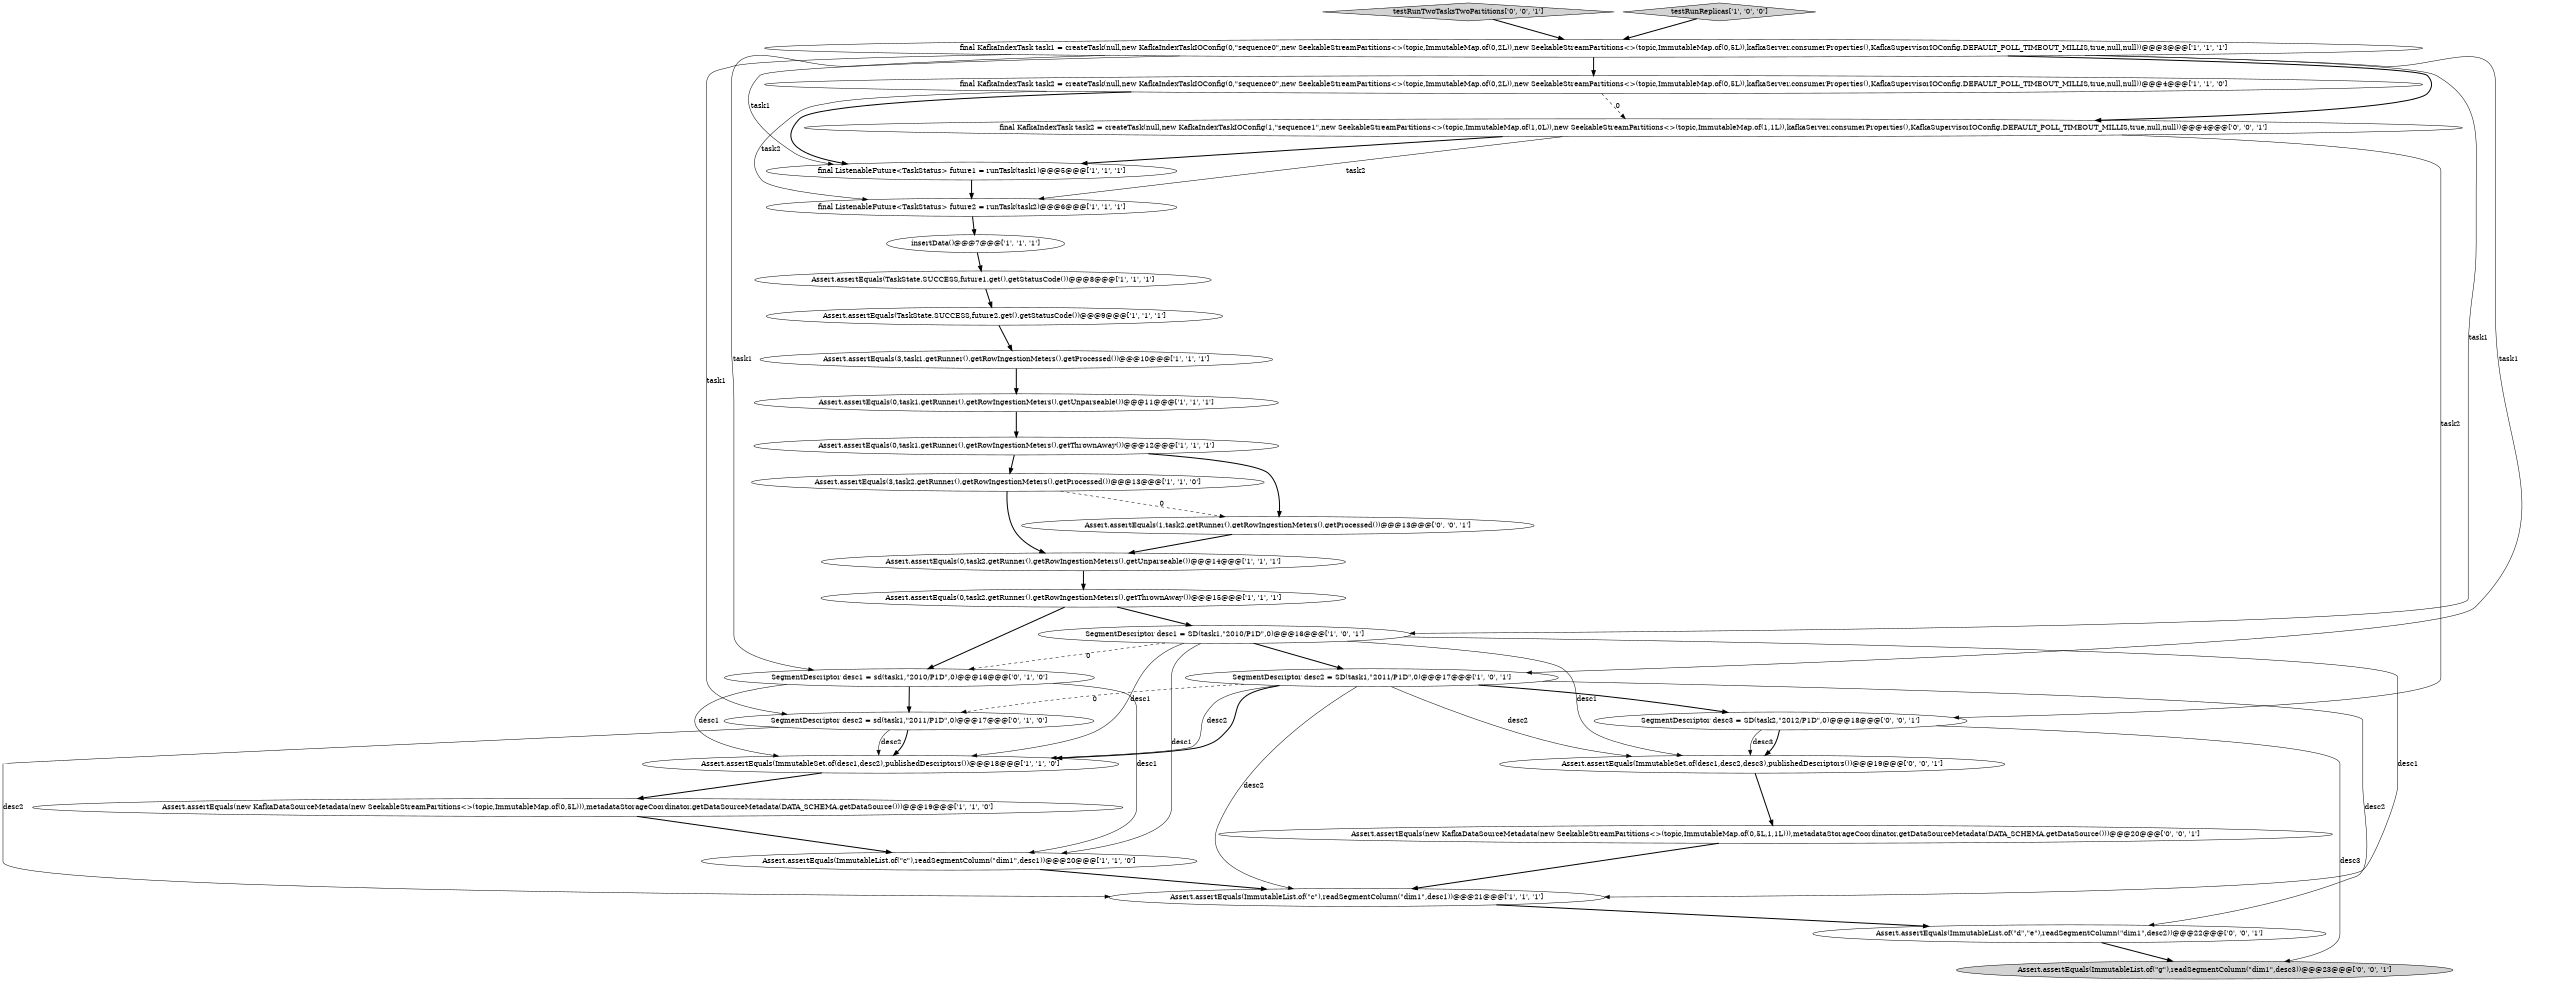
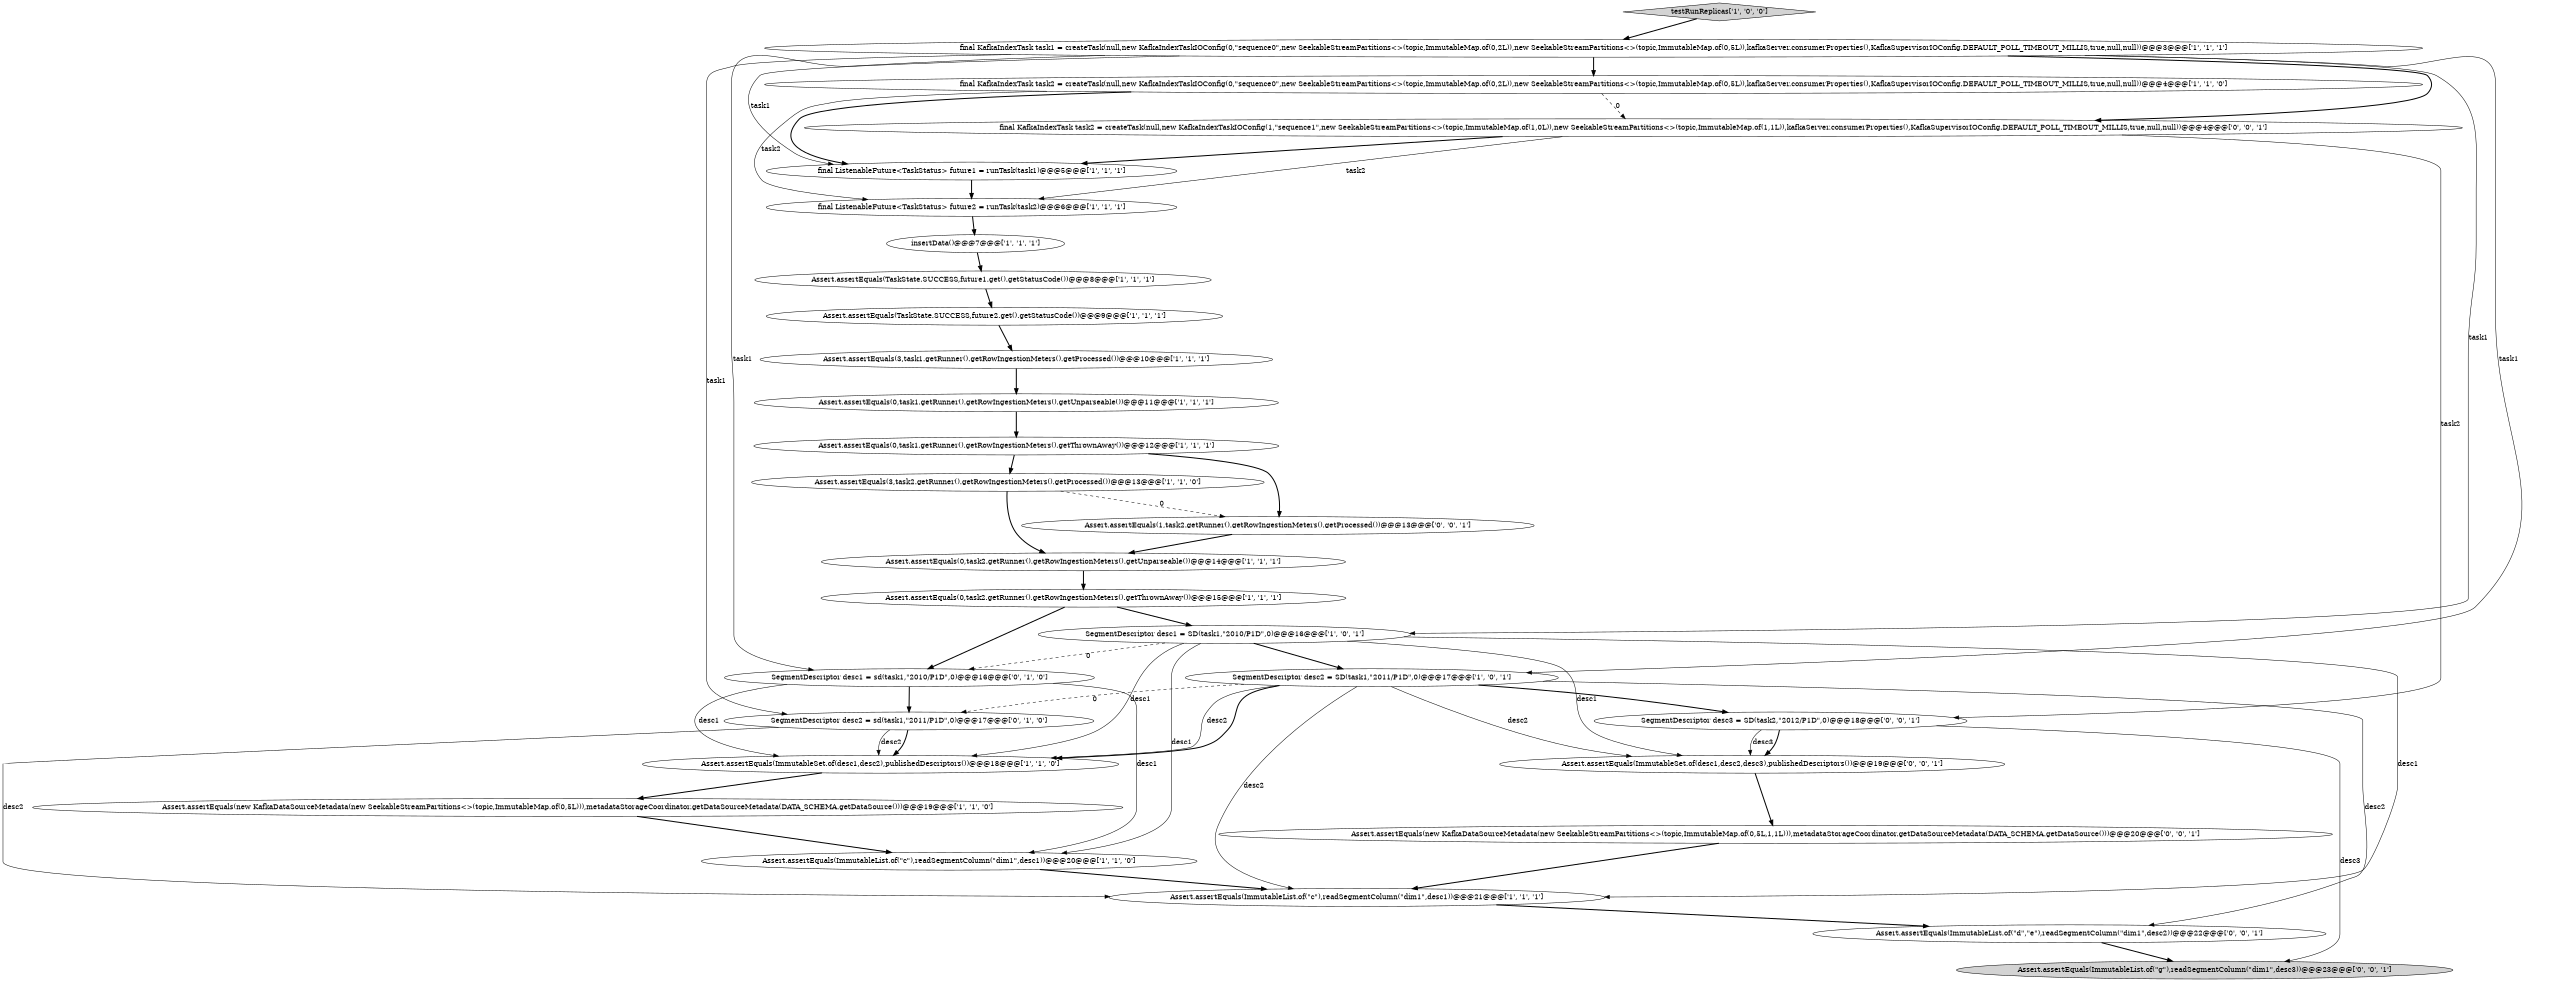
node "testRunTwoTasksTwoPartitions['0', '0', '1']": removed
